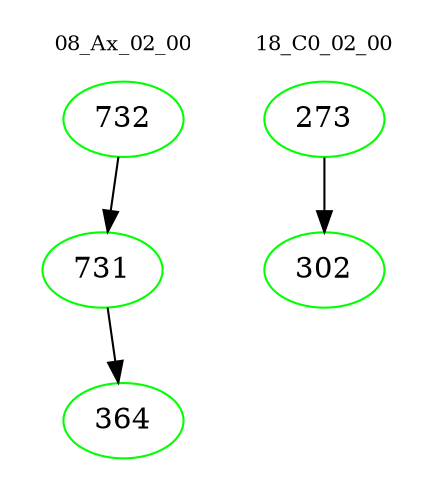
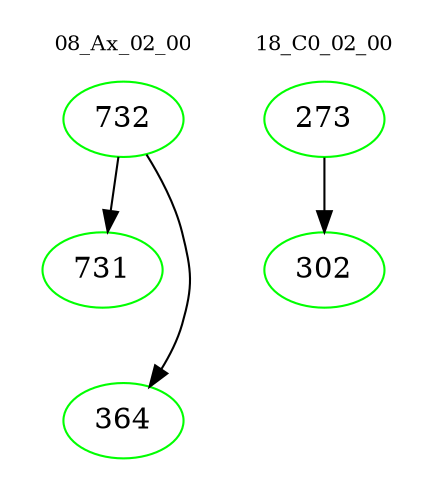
edge "731" -> "364": now "732" -> "364"
